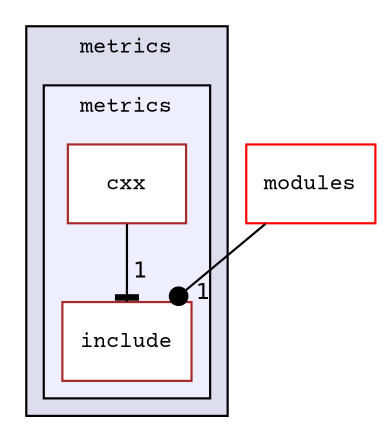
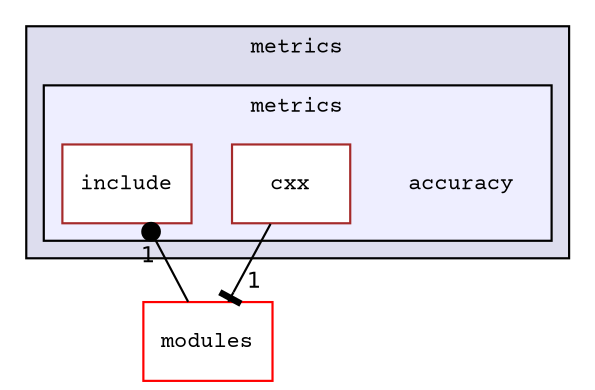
node "accuracy": added
edge "cxx" -> "include": now "cxx" -> "modules"
